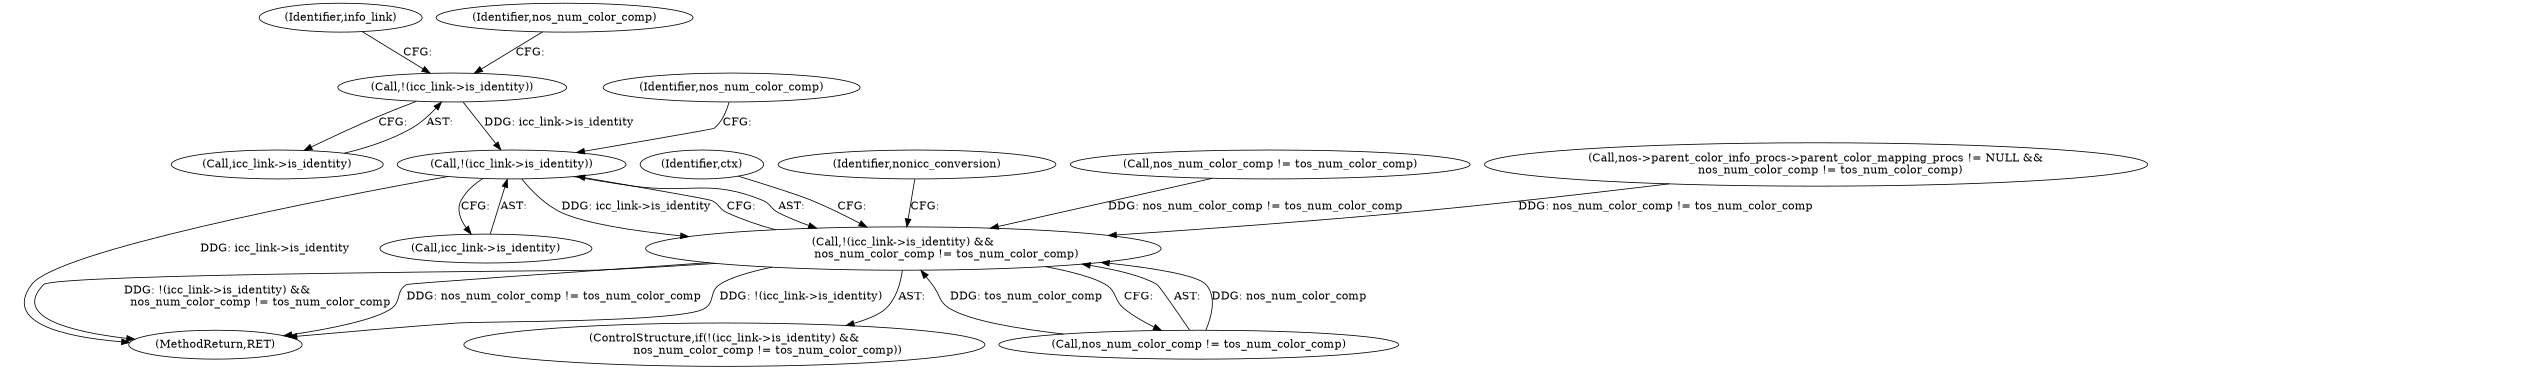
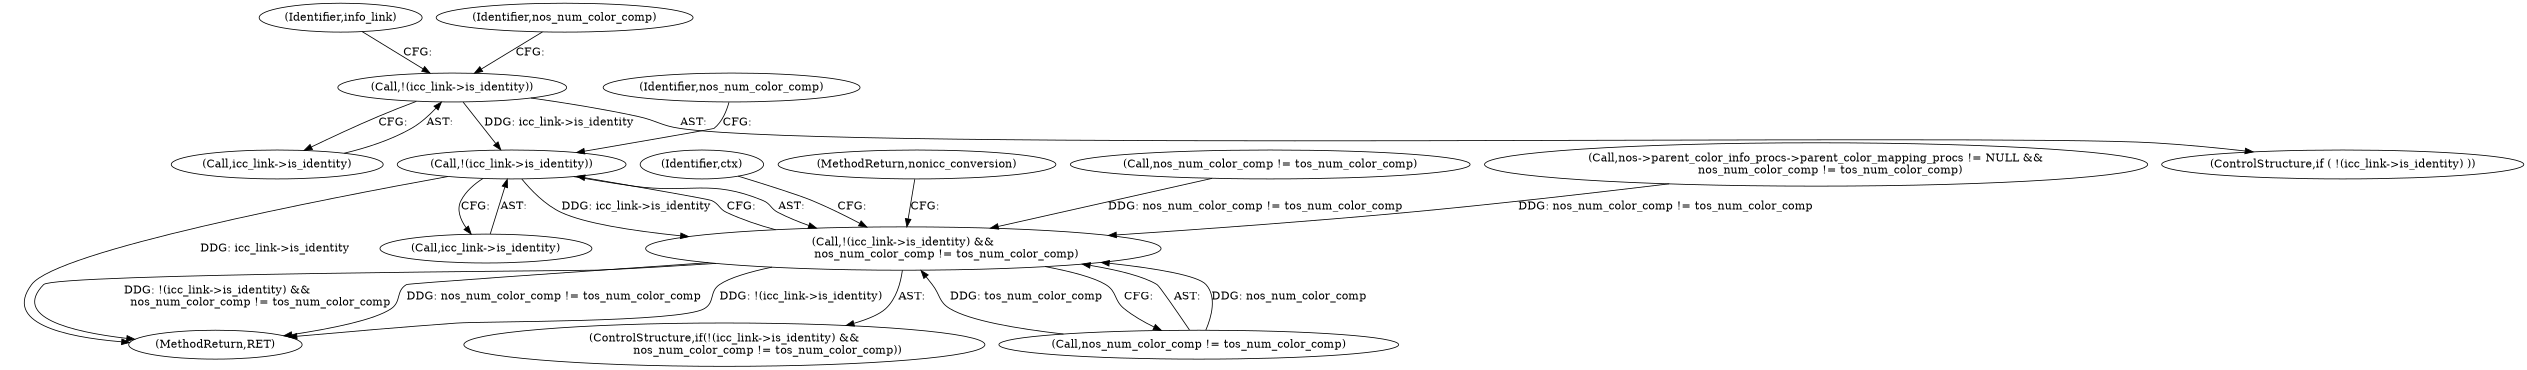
node "(Identifier,nonicc_conversion)": label "(Identifier,nonicc_conversion)" -> "(MethodReturn,nonicc_conversion)"
node "(ControlStructure,if ( !(icc_link->is_identity) ))": added
